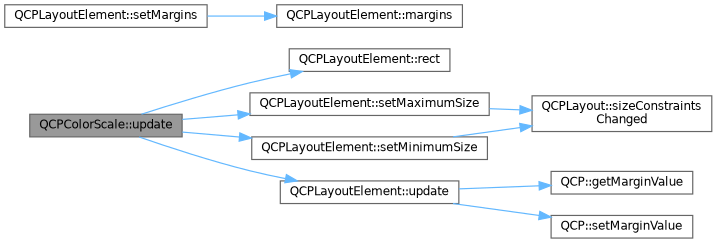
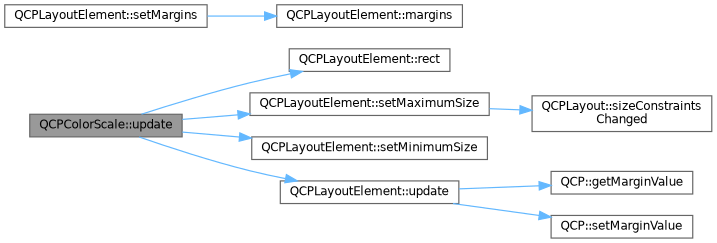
edge "QCPLayoutElement::setMinimumSize" -> "QCPLayout::sizeConstraints Changed": removed
